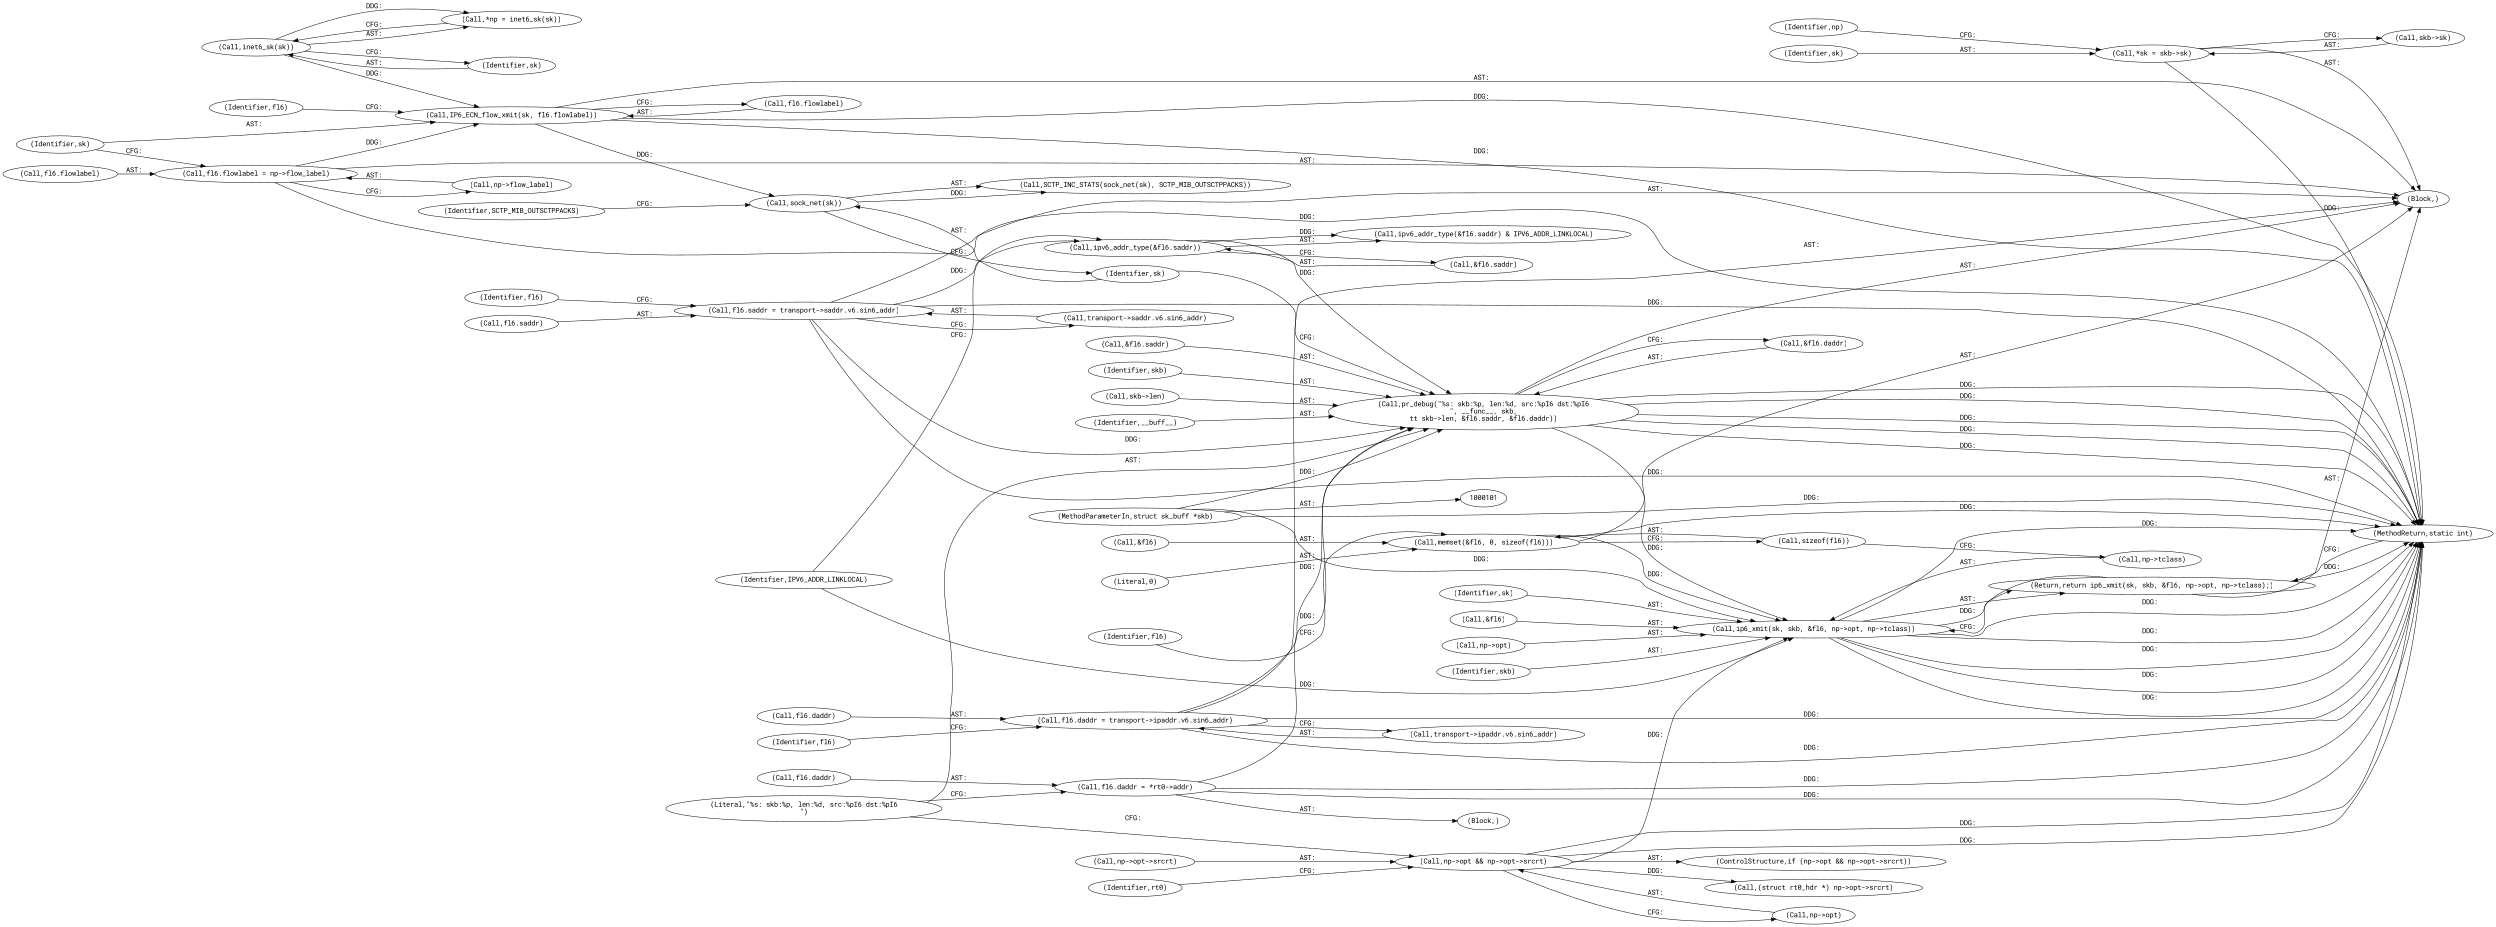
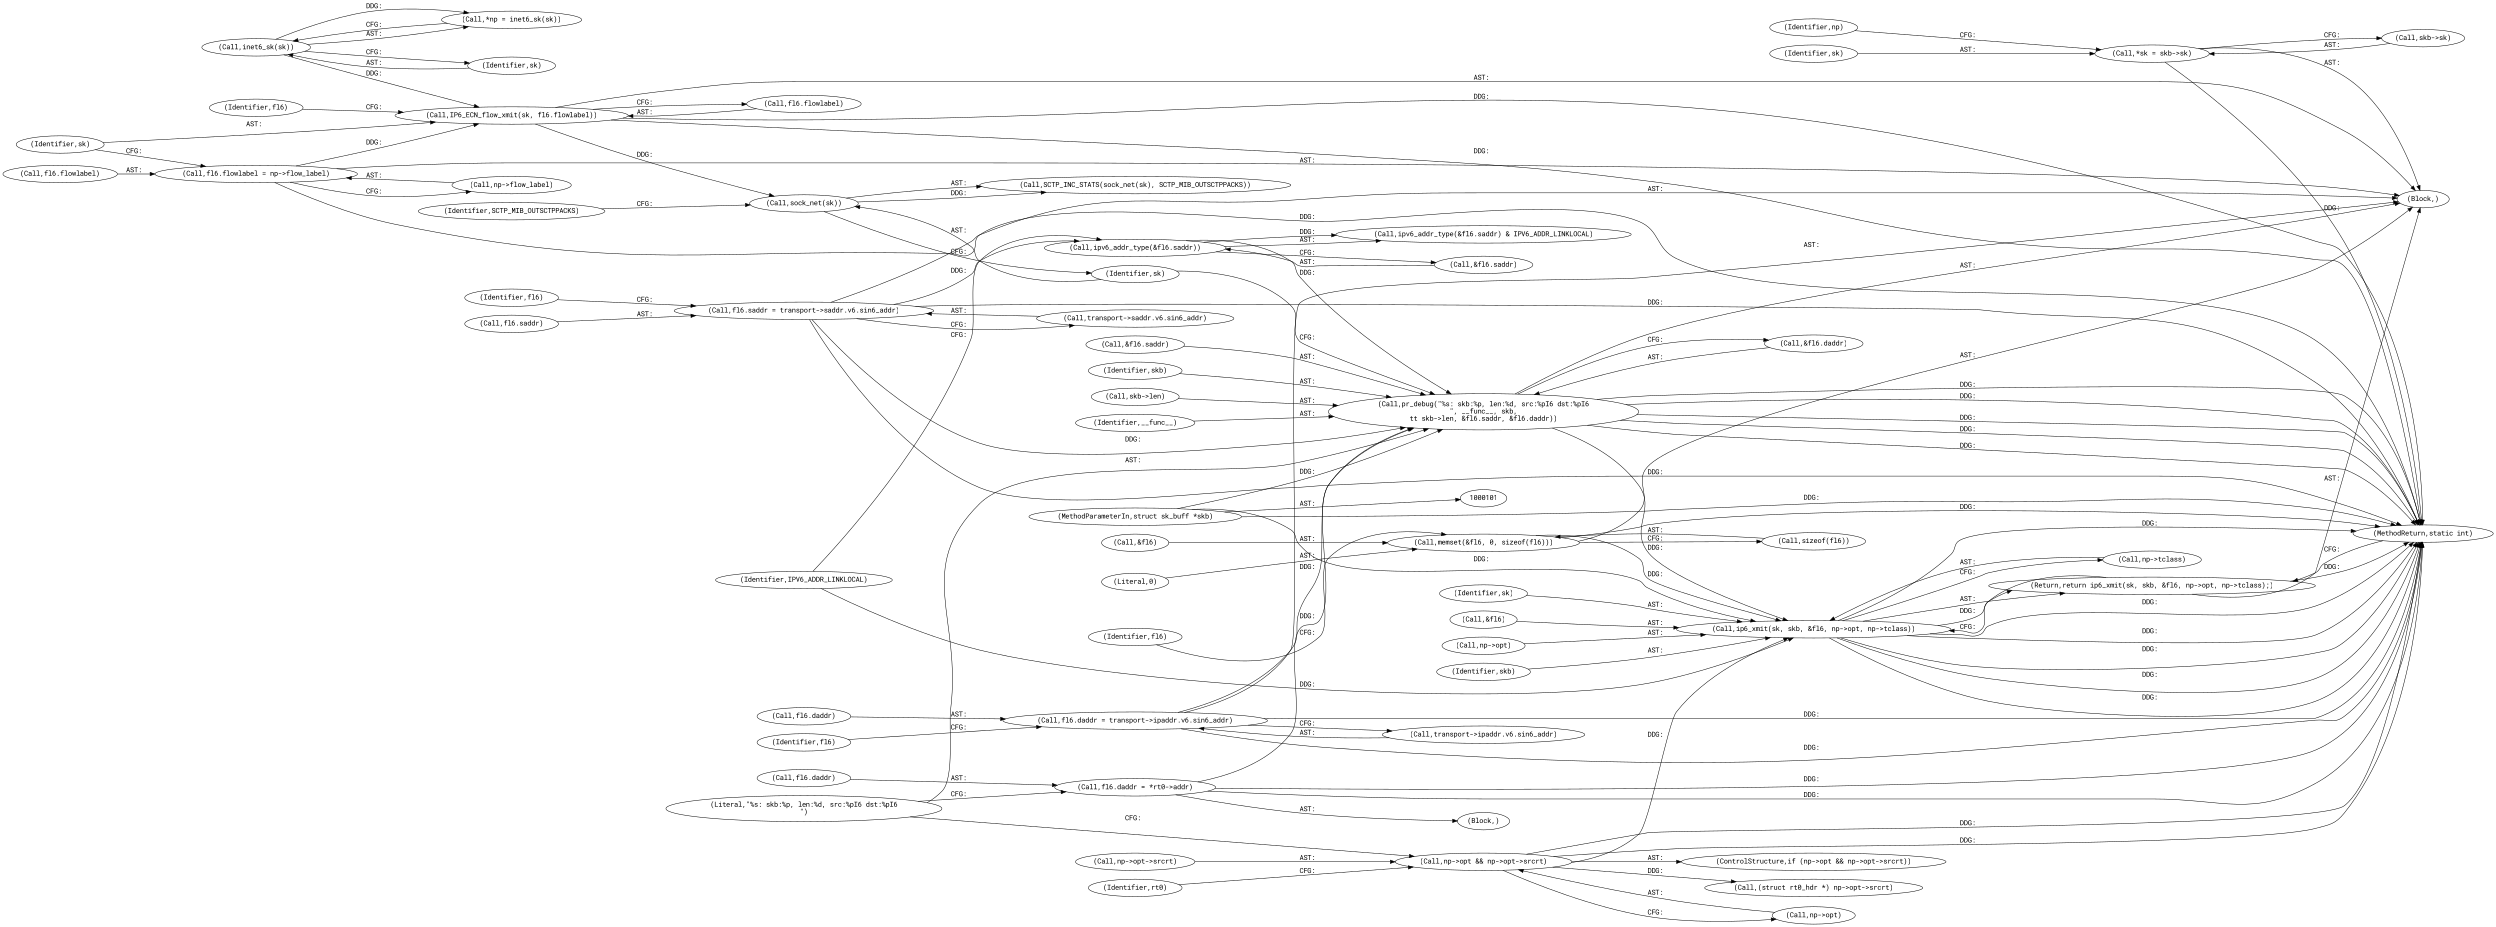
node "(Identifier,__buff__)": label "(Identifier,__buff__)" -> "(Identifier,__func__)"
edge "(Call,sizeof(fl6))" -> "(Call,np->tclass)": now "(Call,ip6_xmit(sk, skb, &fl6, np->opt, np->tclass))" -> "(Call,np->tclass)"
